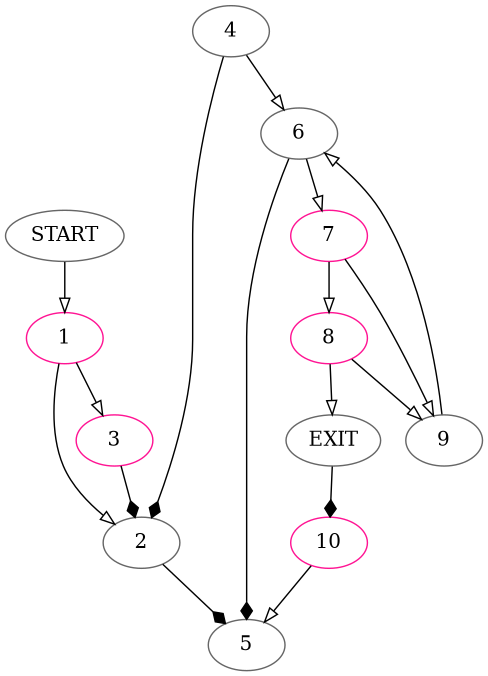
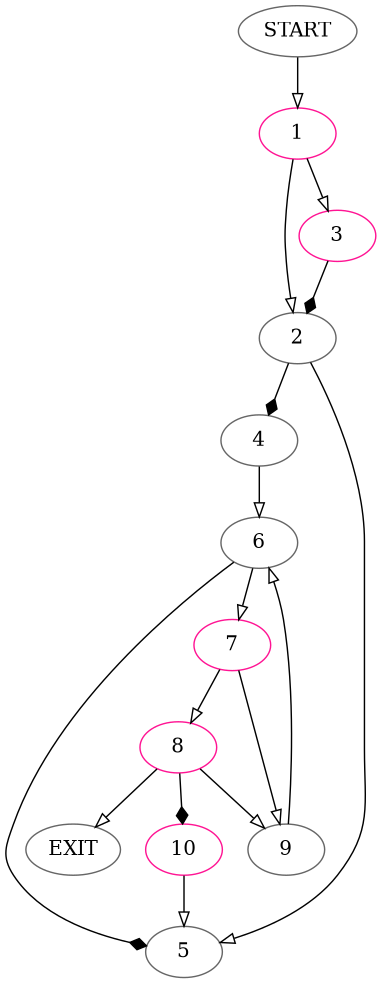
edge "4" -> "2": reversed
edge "EXIT" -> "10": now "8" -> "10"
edge "2" -> "5": arrowhead diamond -> onormal
